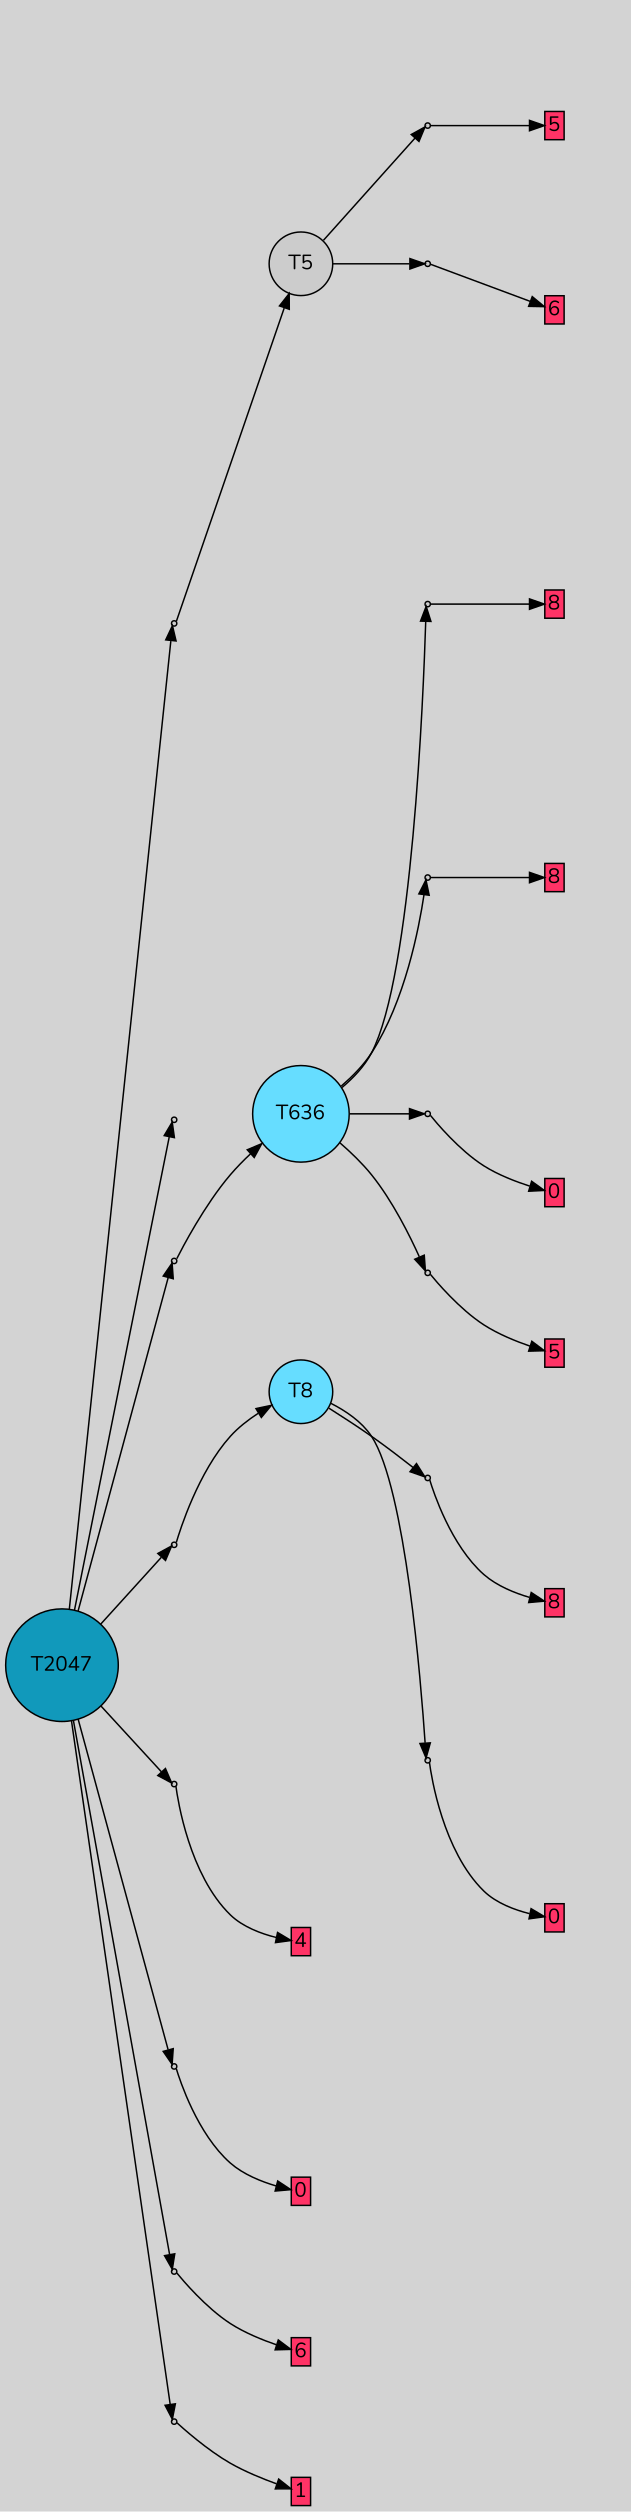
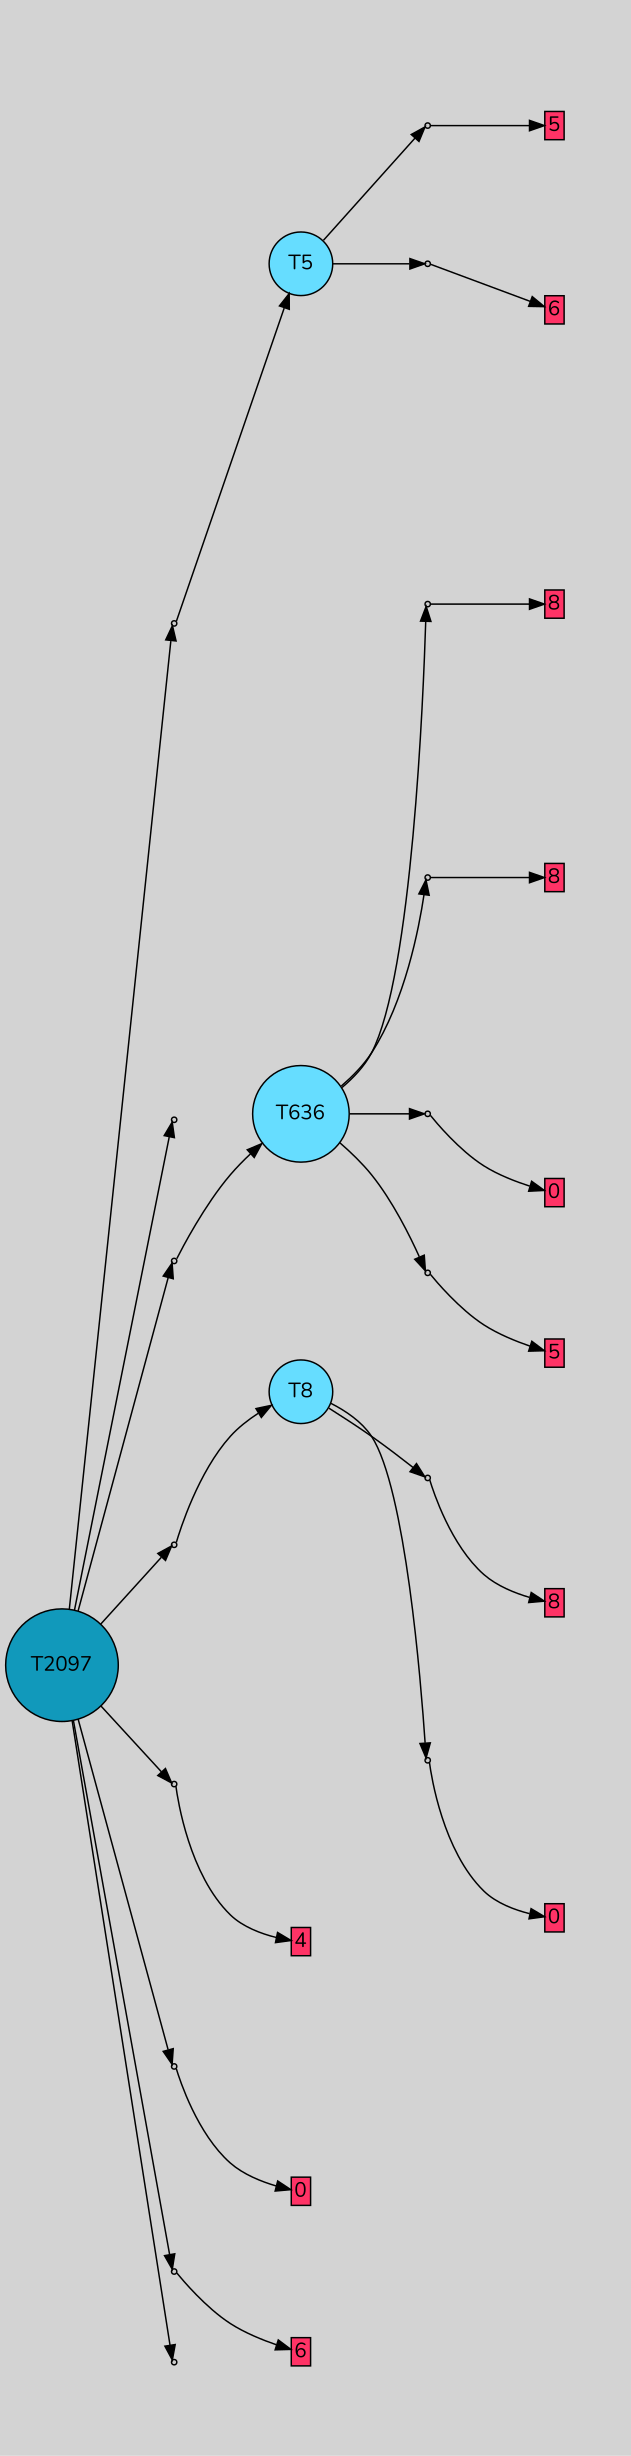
node "T5": fillcolor #cccccc -> #66ddff
node "T2047": label "T2047" -> "T2097"
node "1": removed
